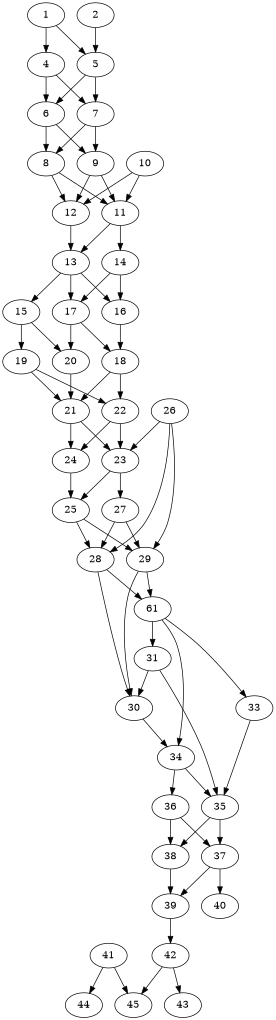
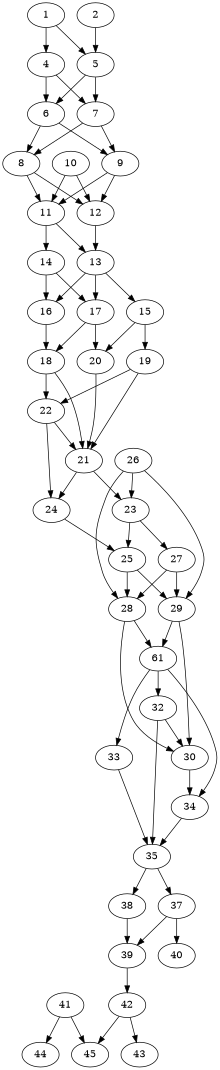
edge "22" -> "23": now "22" -> "21"
node "31": label "31" -> "32"
node "36": removed
